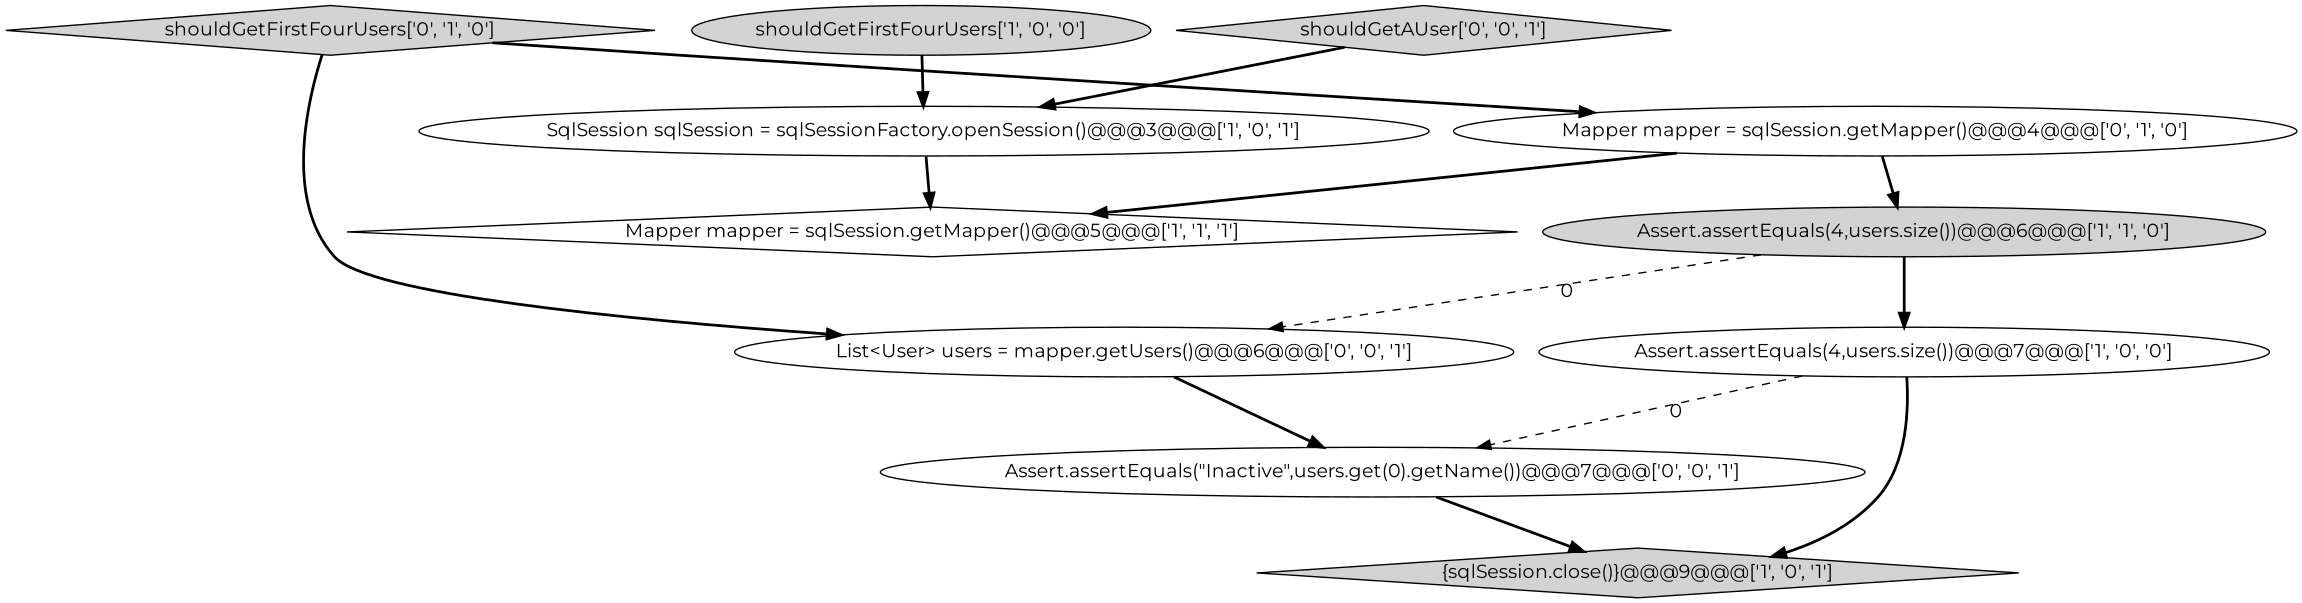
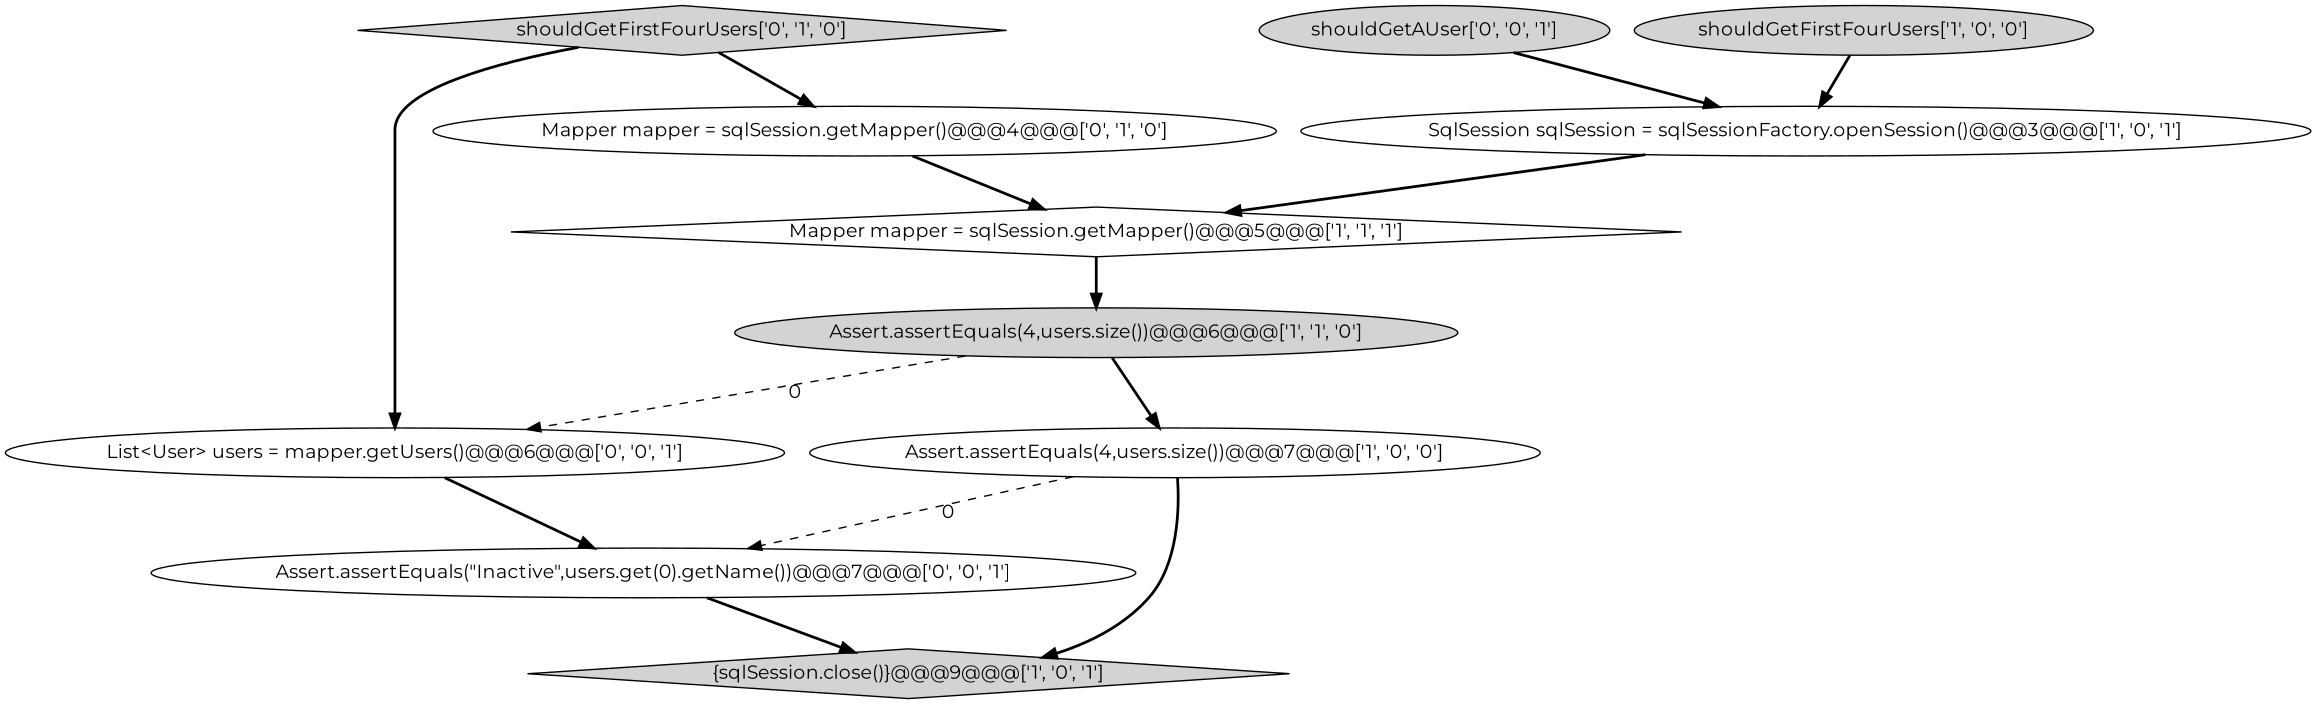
node "shouldGetAUser['0', '0', '1']": shape diamond -> ellipse
edge "Mapper mapper = sqlSession.getMapper()@@@4@@@['0', '1', '0']" -> "Assert.assertEquals(4,users.size())@@@6@@@['1', '1', '0']": now "Mapper mapper = sqlSession.getMapper()@@@5@@@['1', '1', '1']" -> "Assert.assertEquals(4,users.size())@@@6@@@['1', '1', '0']"
